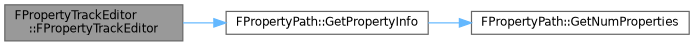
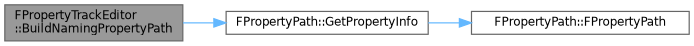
node "FPropertyTrackEditor ::FPropertyTrackEditor": label "FPropertyTrackEditor ::FPropertyTrackEditor" -> "FPropertyTrackEditor ::BuildNamingPropertyPath"
node "FPropertyPath::GetNumProperties": label "FPropertyPath::GetNumProperties" -> "FPropertyPath::FPropertyPath"
